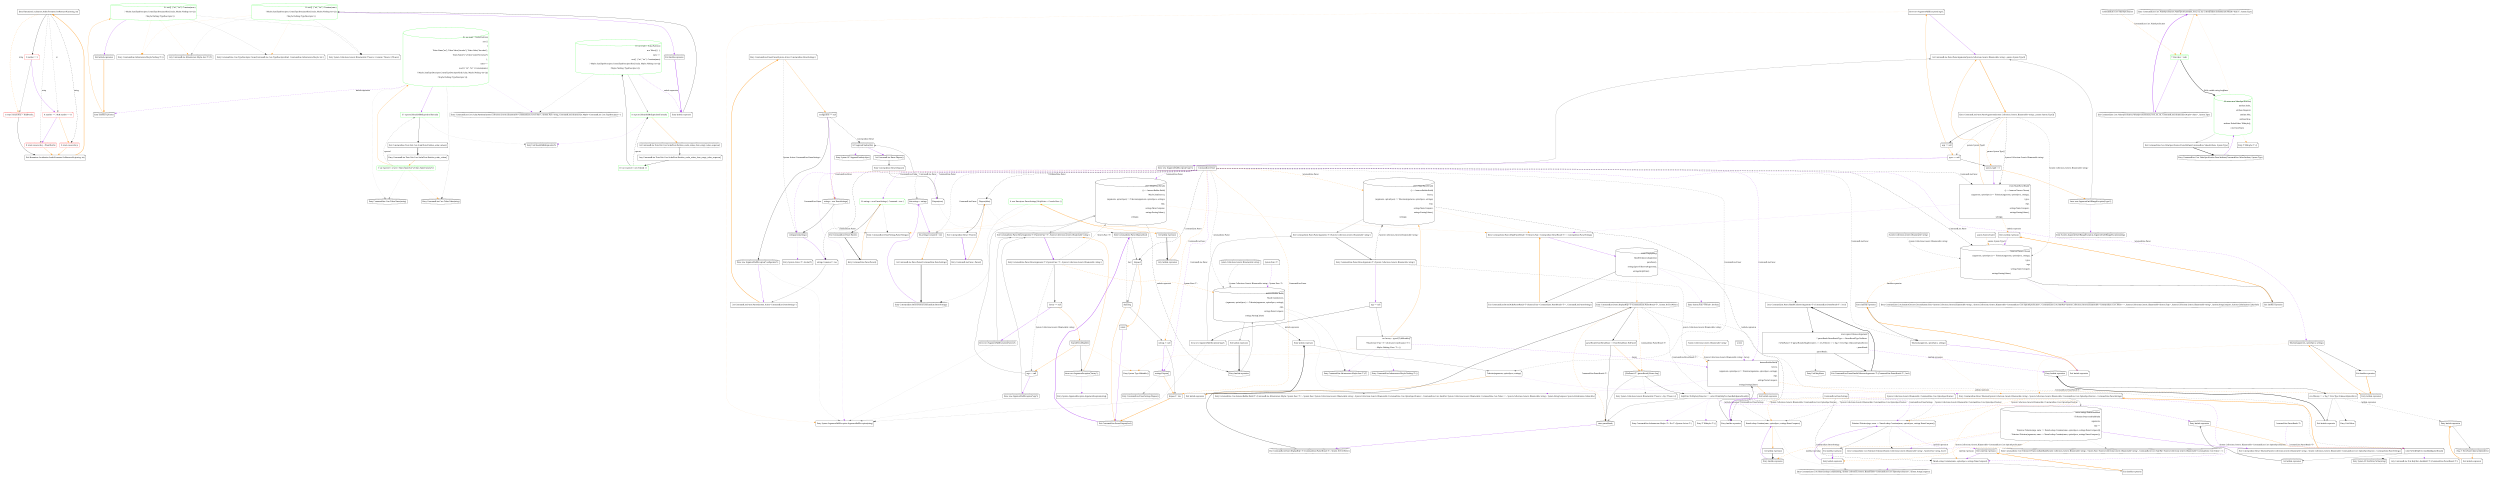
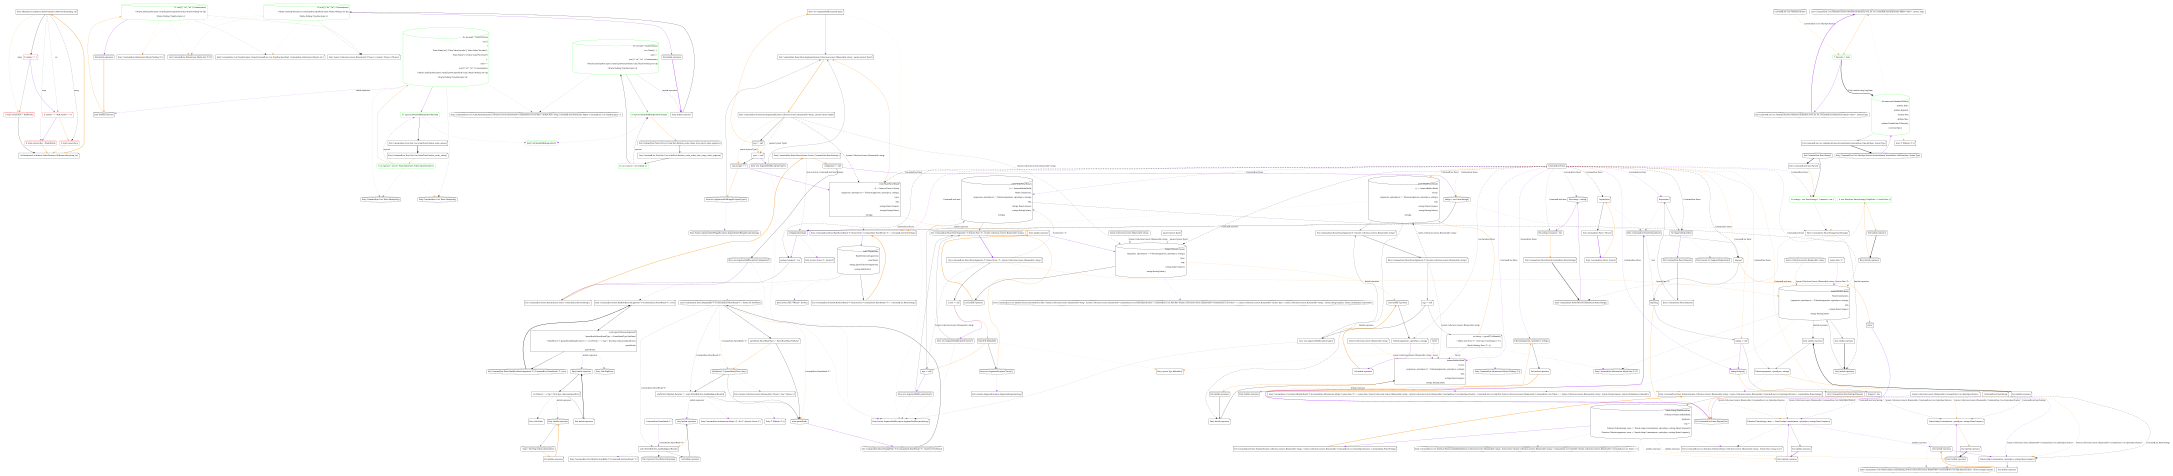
edge "configuration == null" -> "GC.SuppressFinalize(this)": now "CommandLine.Parser" -> "GC.SuppressFinalize(this)"
node "Entry Unk.ShouldAllBeEquivalentTo": color black -> green
edge "22: settings = new ParserSettings { Consumed = true }" -> "Exit CommandLine.Parser.Parser()": reversed
edge "disposed = true" -> "Exit CommandLine.Parser.Dispose(bool)": style bold -> solid
